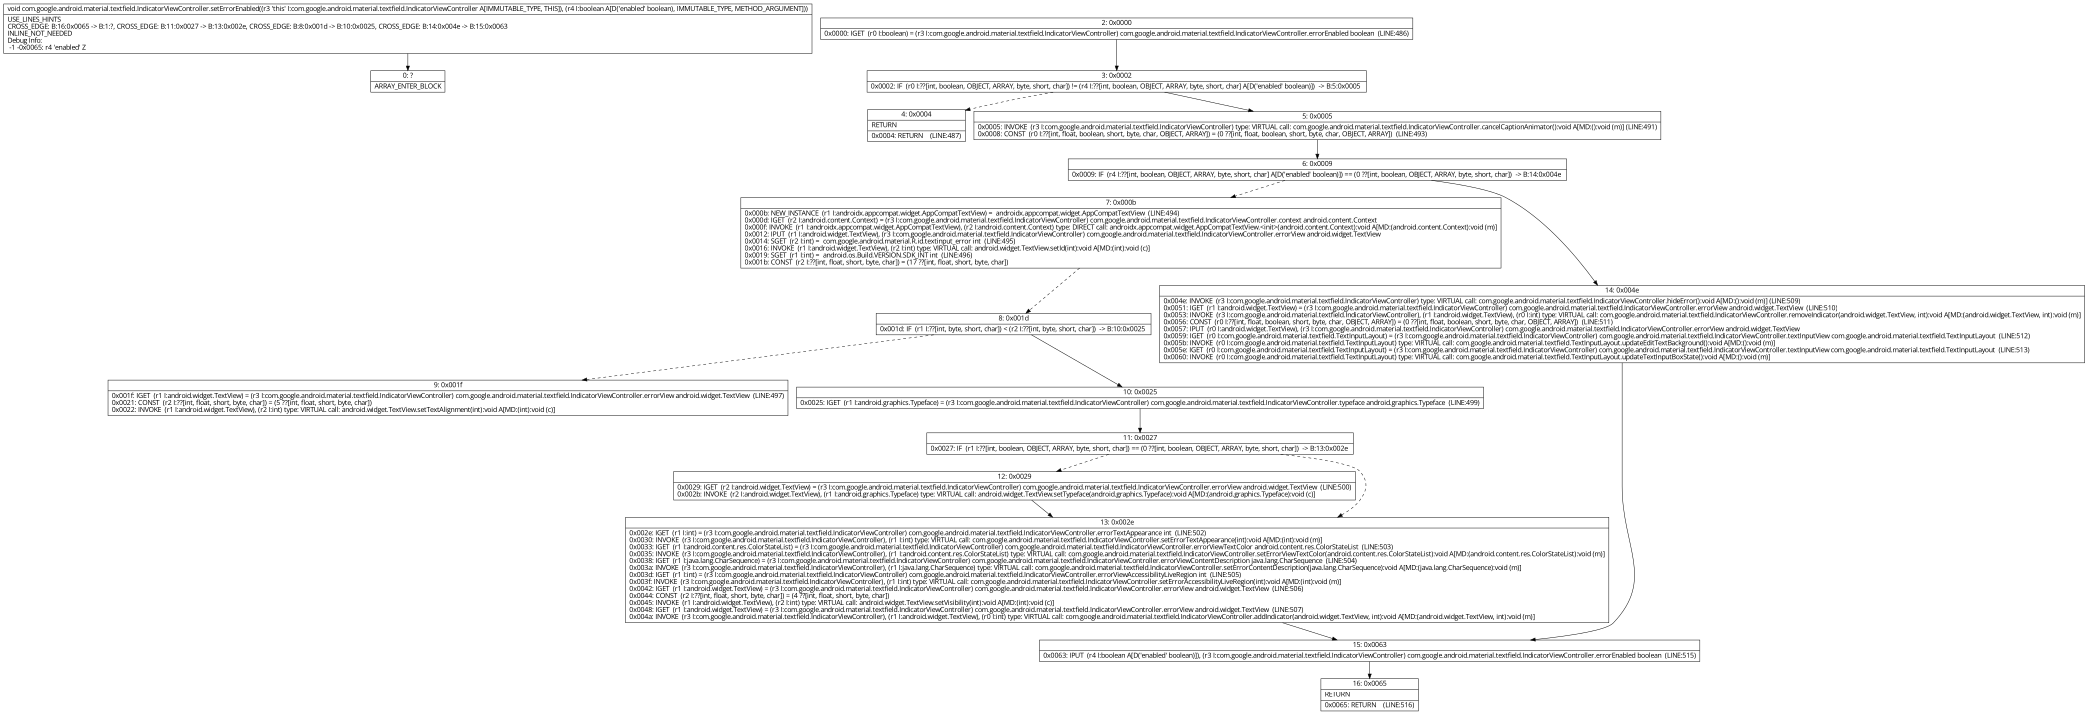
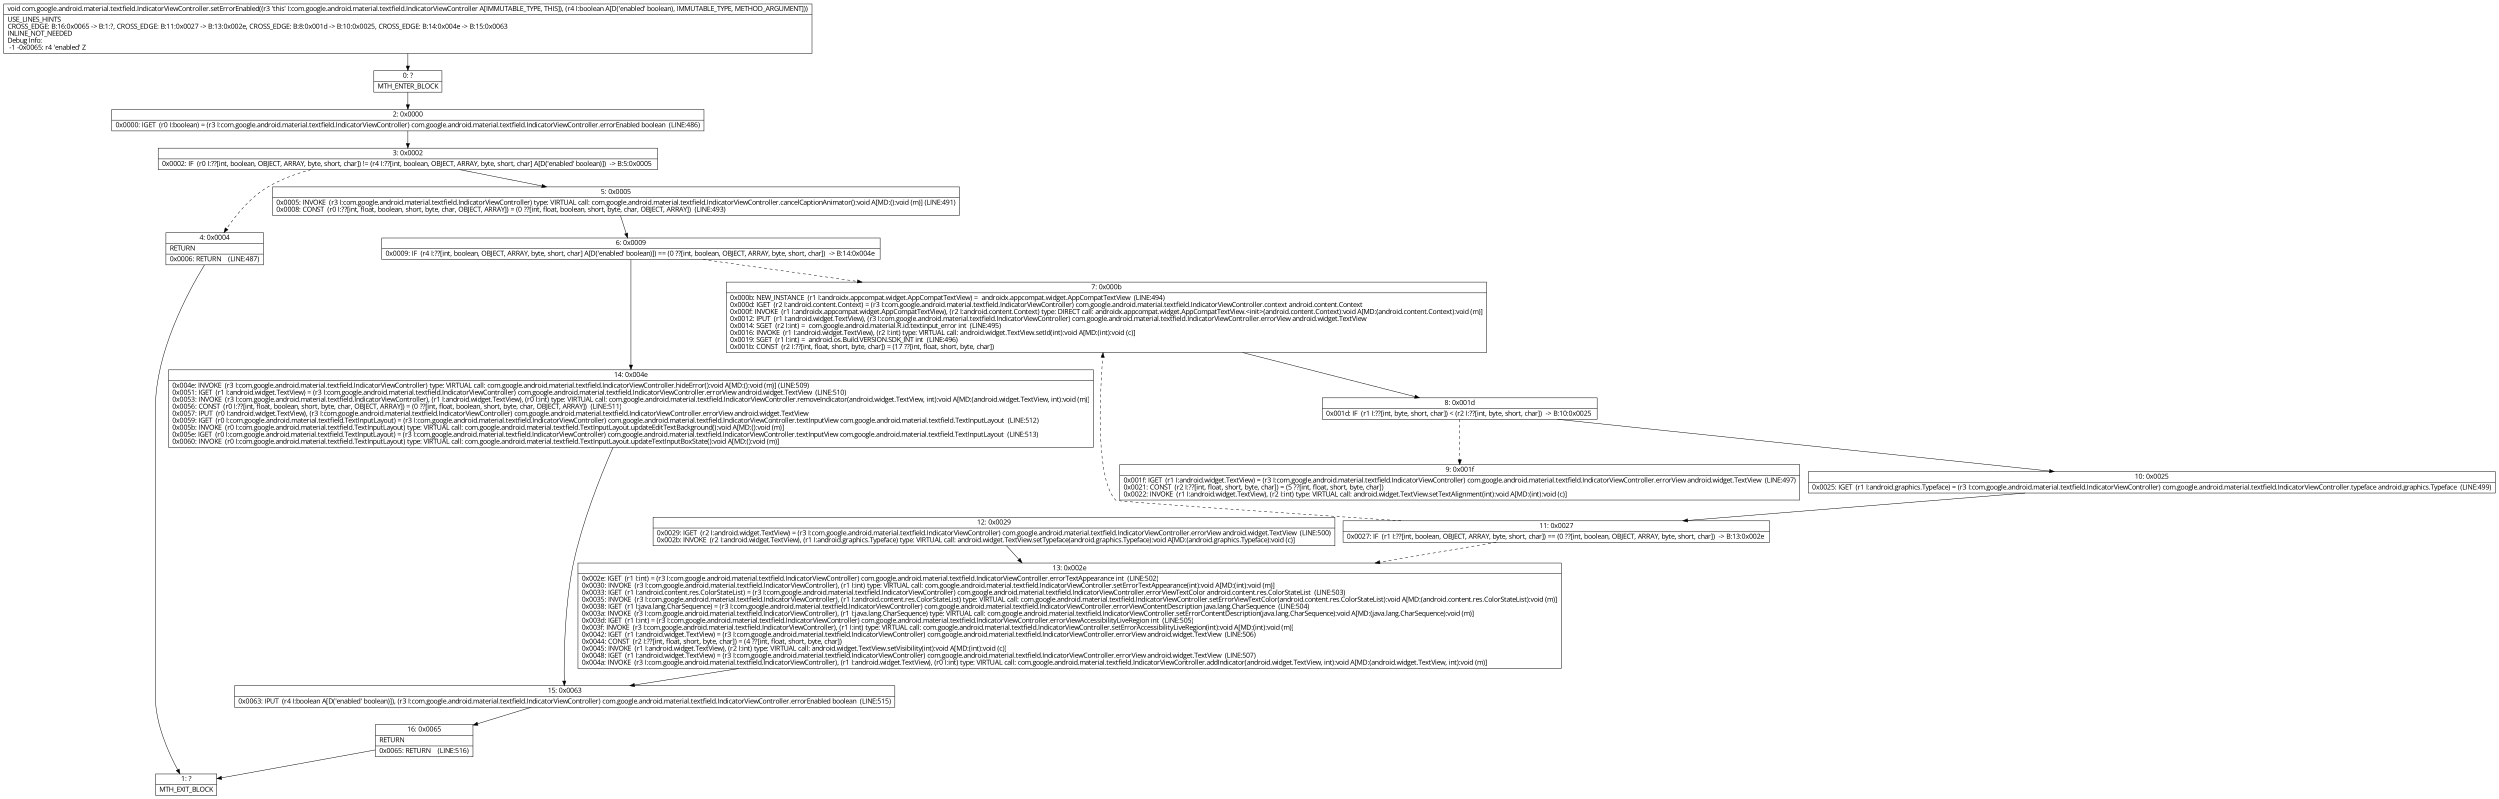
node "0: ?": text "ARRAY_ENTER_BLOCK" -> "MTH_ENTER_BLOCK"
edge "0: ?" -> "2: 0x0000": added
node "4: 0x0004": text "0x0004: RETURN    (LINE:487)" -> "0x0006: RETURN    (LINE:487)"
edge "7: 0x000b" -> "8: 0x001d": style dashed -> solid
edge "11: 0x0027" -> "12: 0x0029": now "11: 0x0027" -> "7: 0x000b"
node "1: ?": added
